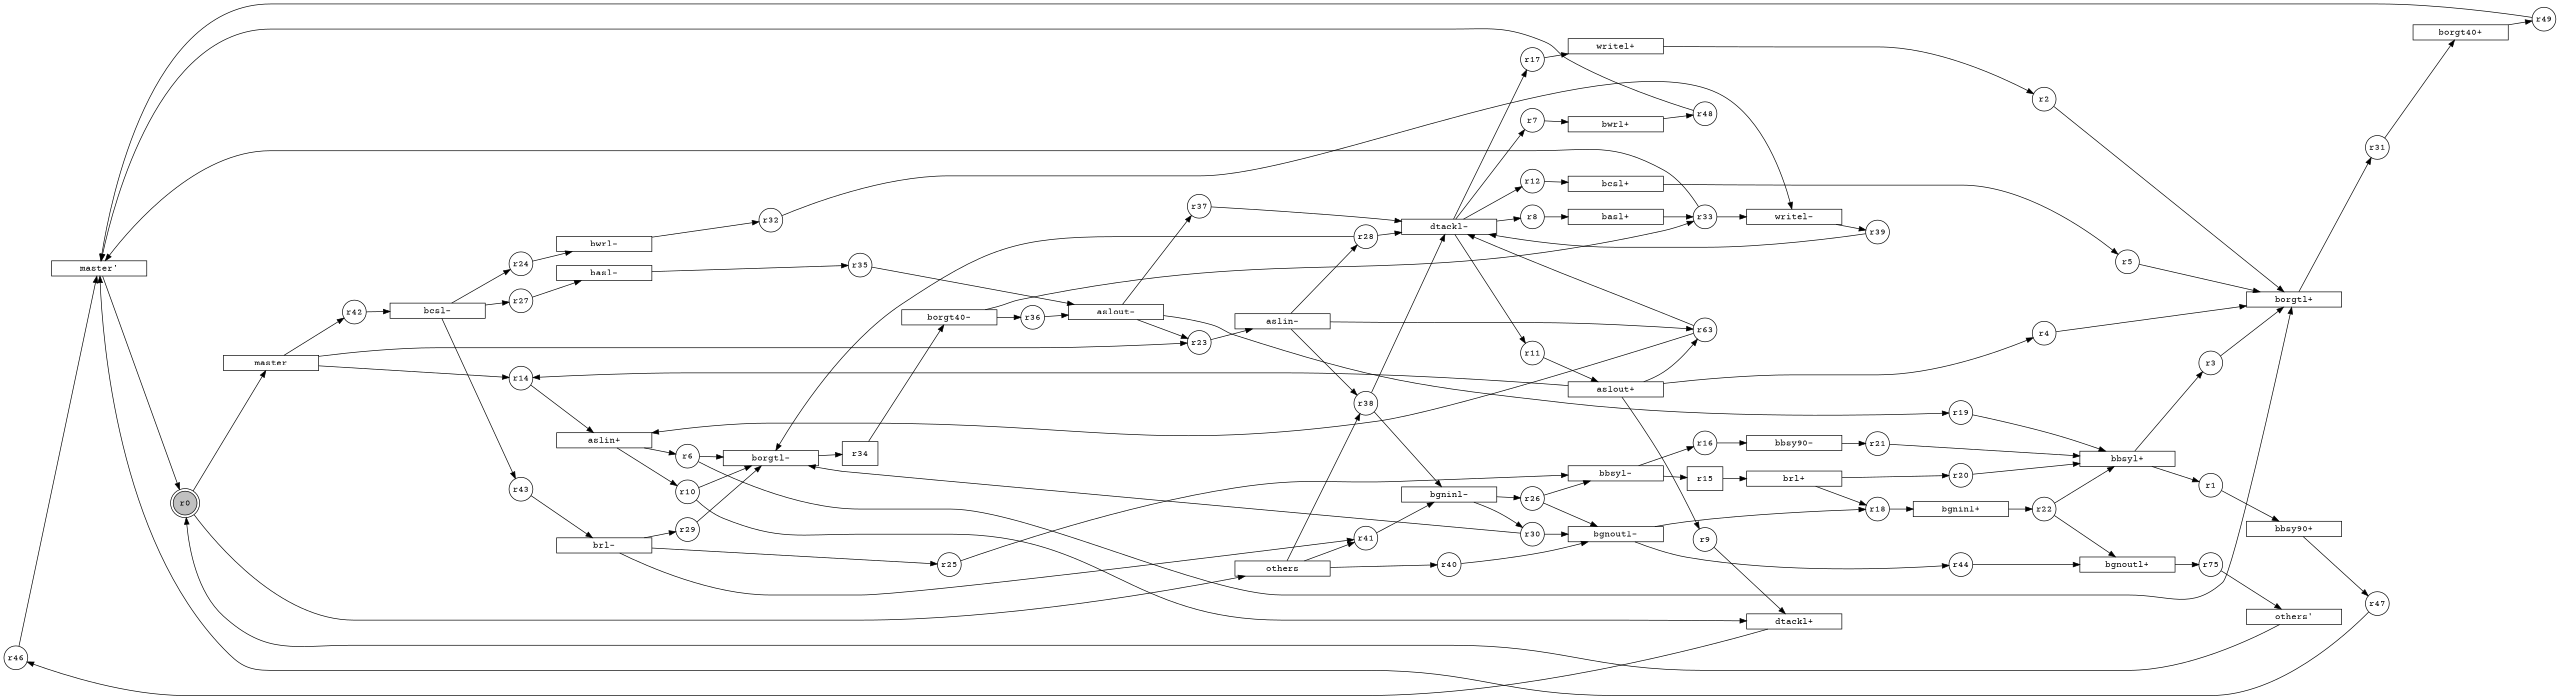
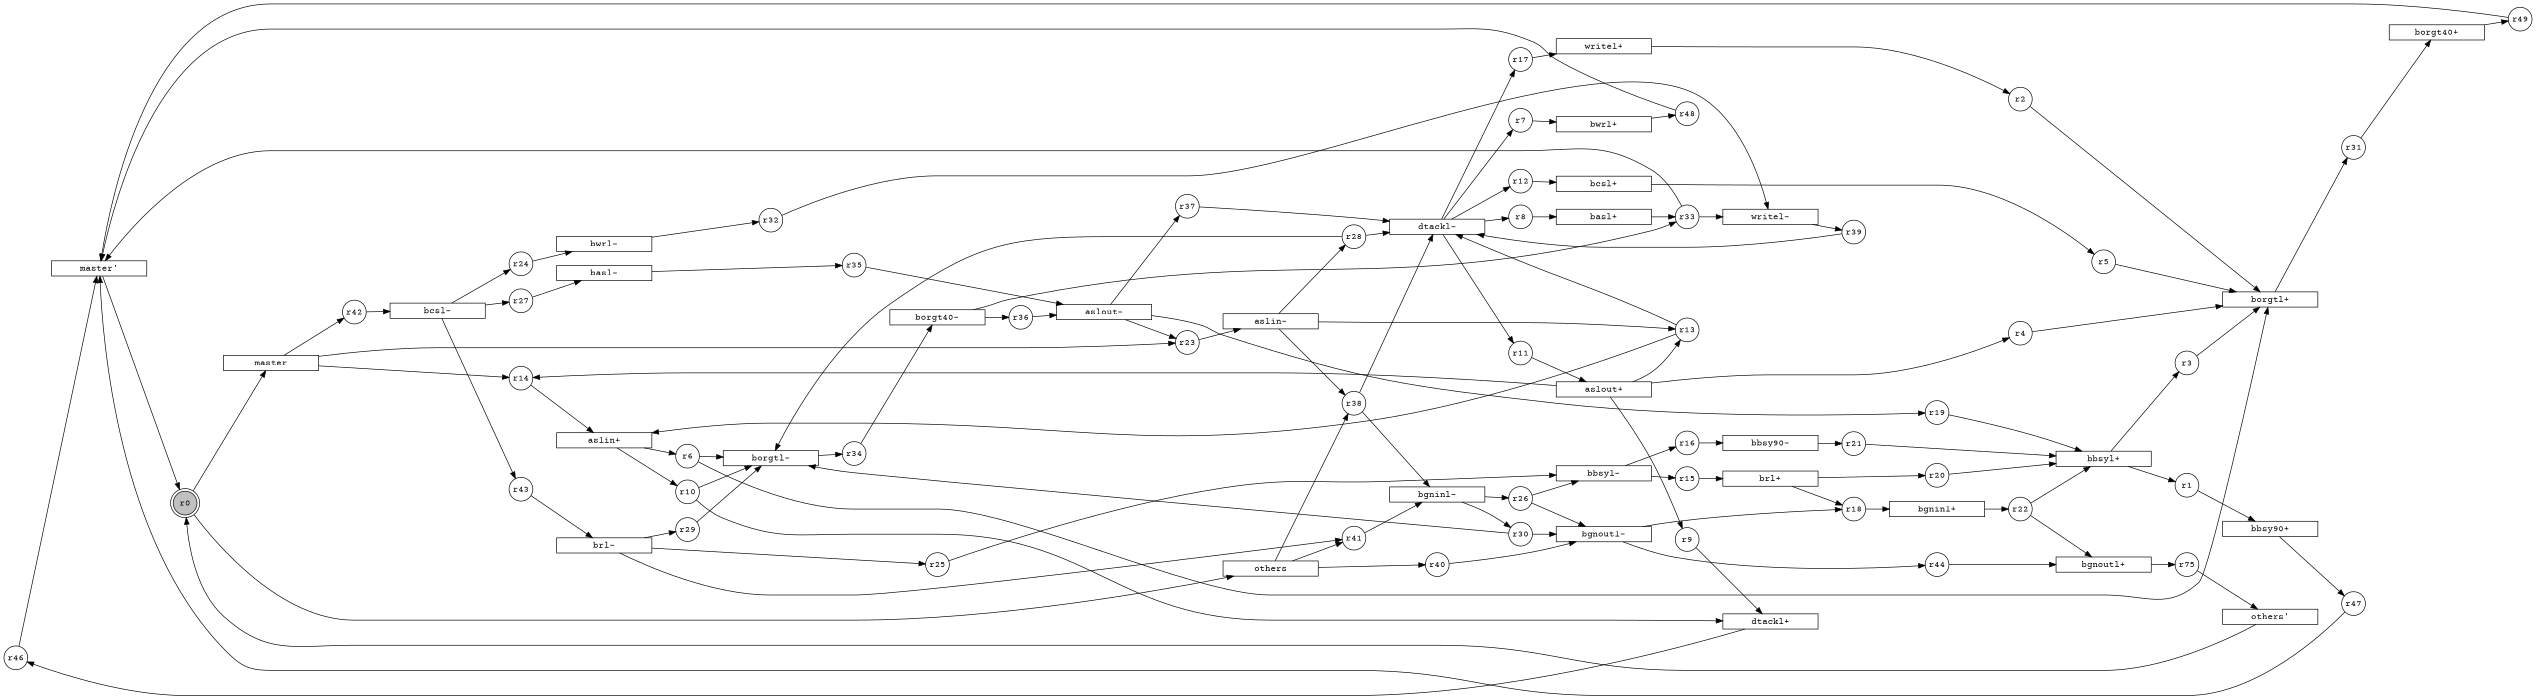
node "r63": label "r63" -> "r13"
node "r34": shape box -> circle
node "r15": shape box -> circle
